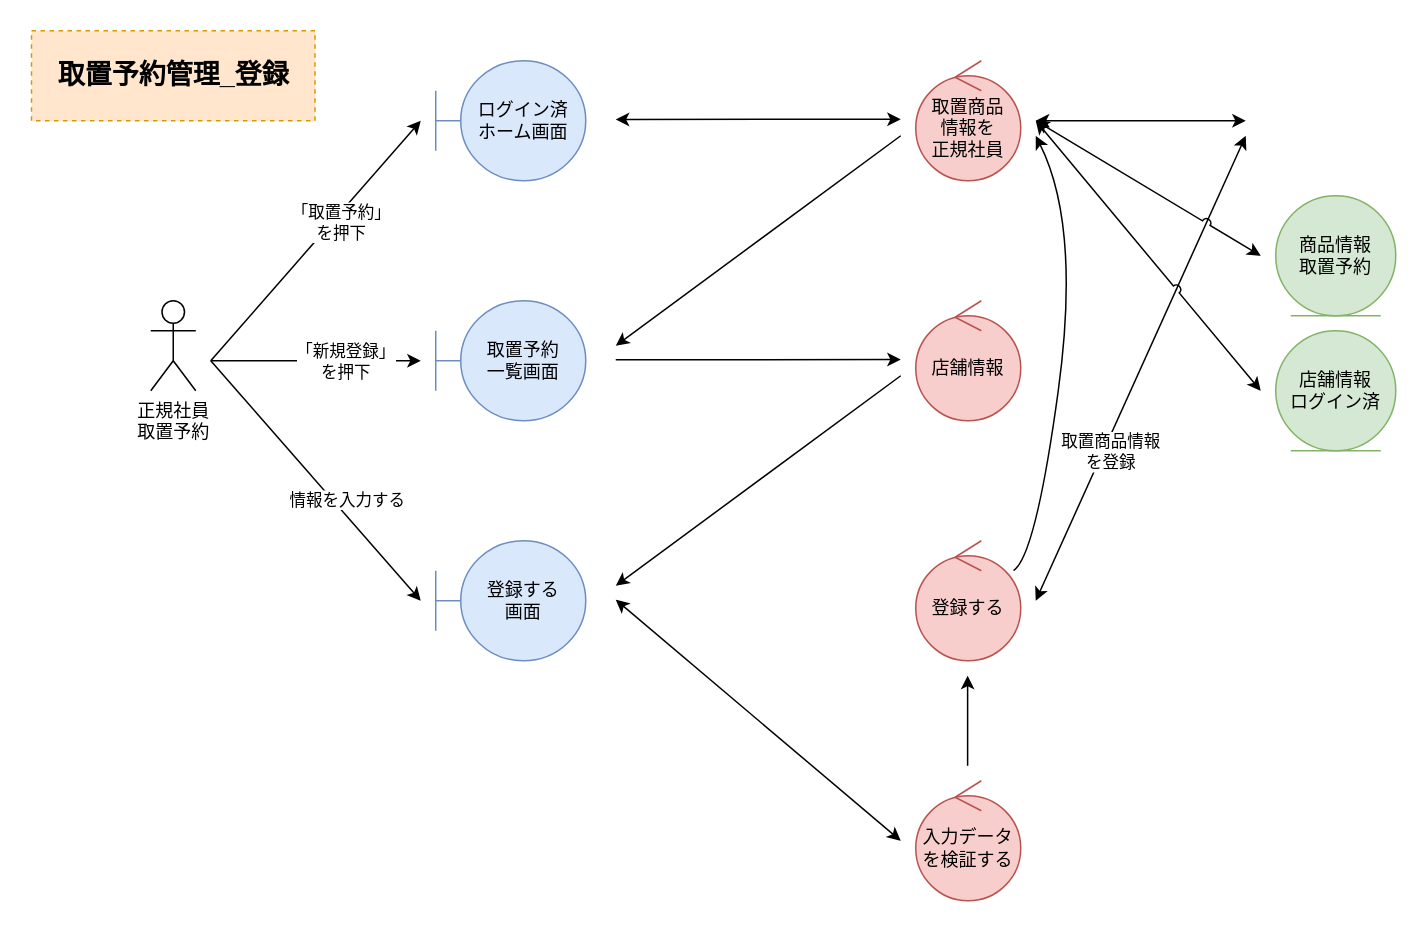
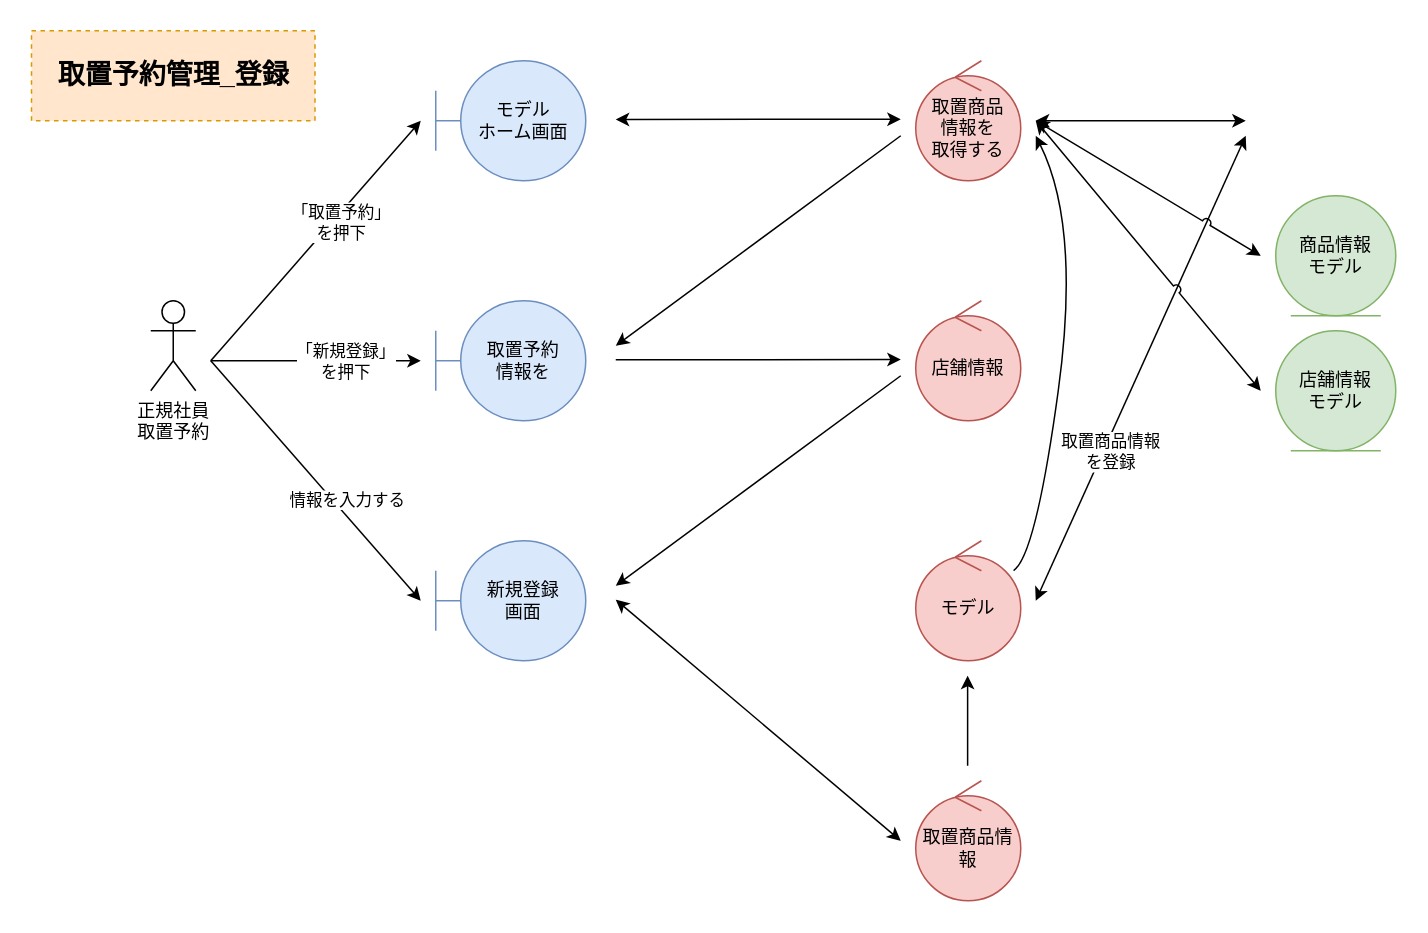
node "ログイン済 ホーム画面": label "ログイン済 ホーム画面" -> "モデル ホーム画面"
node "取置商品 情報を 正規社員": label "取置商品 情報を 正規社員" -> "取置商品 情報を 取得する"
node "商品情報 取置予約": label "商品情報 取置予約" -> "商品情報 モデル"
node "取置予約 一覧画面": label "取置予約 一覧画面" -> "取置予約 情報を"
node "店舗情報 ログイン済": label "店舗情報 ログイン済" -> "店舗情報 モデル"
node "登録する 画面": label "登録する 画面" -> "新規登録 画面"
node "登録する": label "登録する" -> "モデル"
node "入力データを検証する": label "入力データを検証する" -> "取置商品情報"
